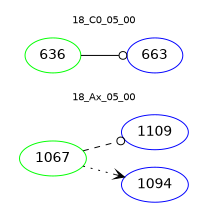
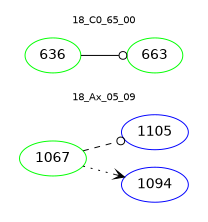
cluster "18_C0_05_00": label "18_C0_05_00" -> "18_C0_65_00"
node "663": color blue -> green
cluster "18_Ax_05_00": label "18_Ax_05_00" -> "18_Ax_05_09"
node "1109": label "1109" -> "1105"
